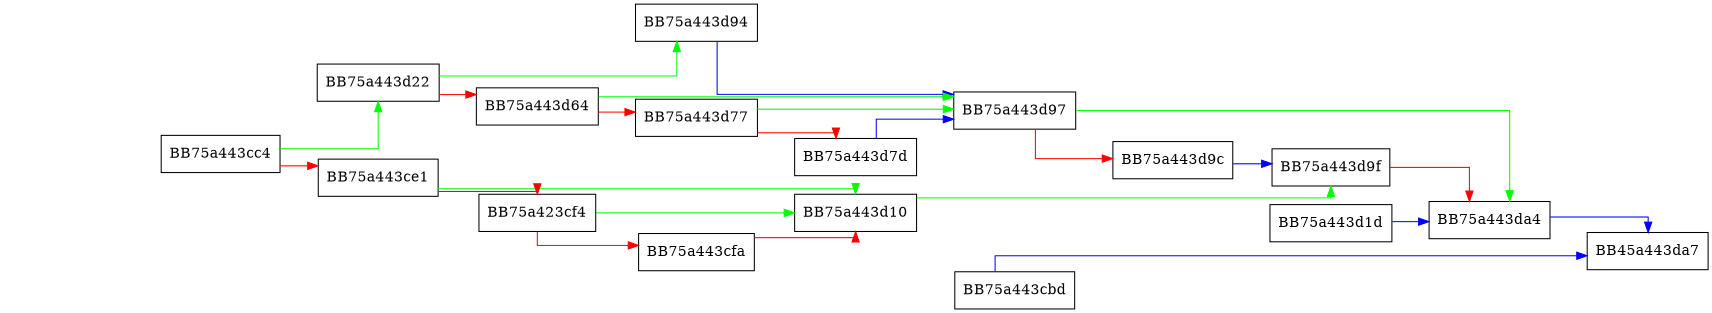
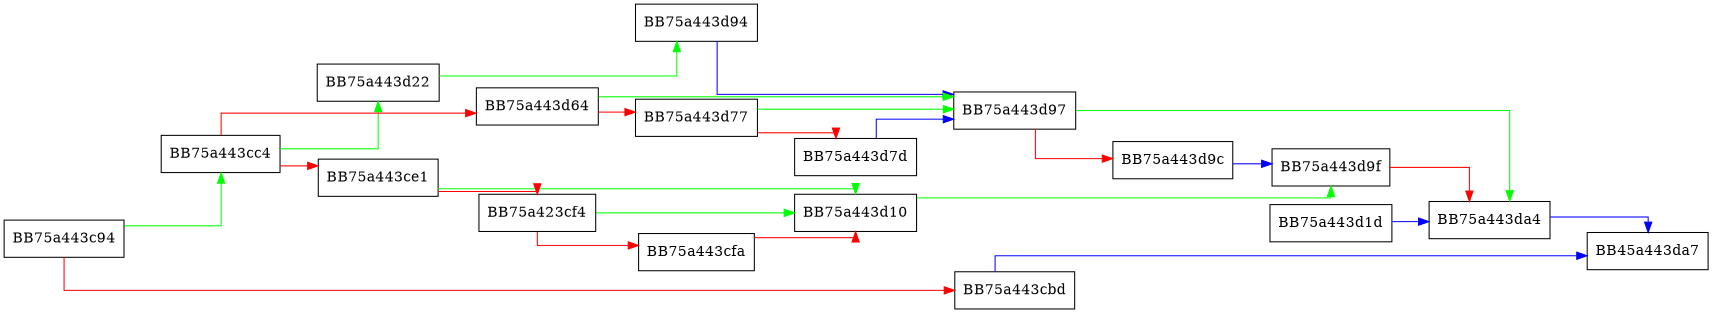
edge "BB75a443d22" -> "BB75a443d64": now "BB75a443cc4" -> "BB75a443d64"
node "BB75a443c94": added
